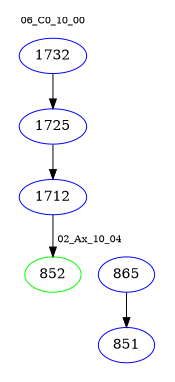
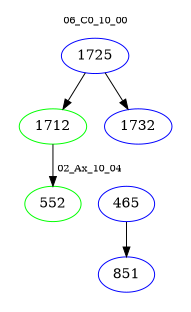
edge "1732" -> "1725": reversed
node "1712": color blue -> green
node "852": label "852" -> "552"
node "865": label "865" -> "465"
